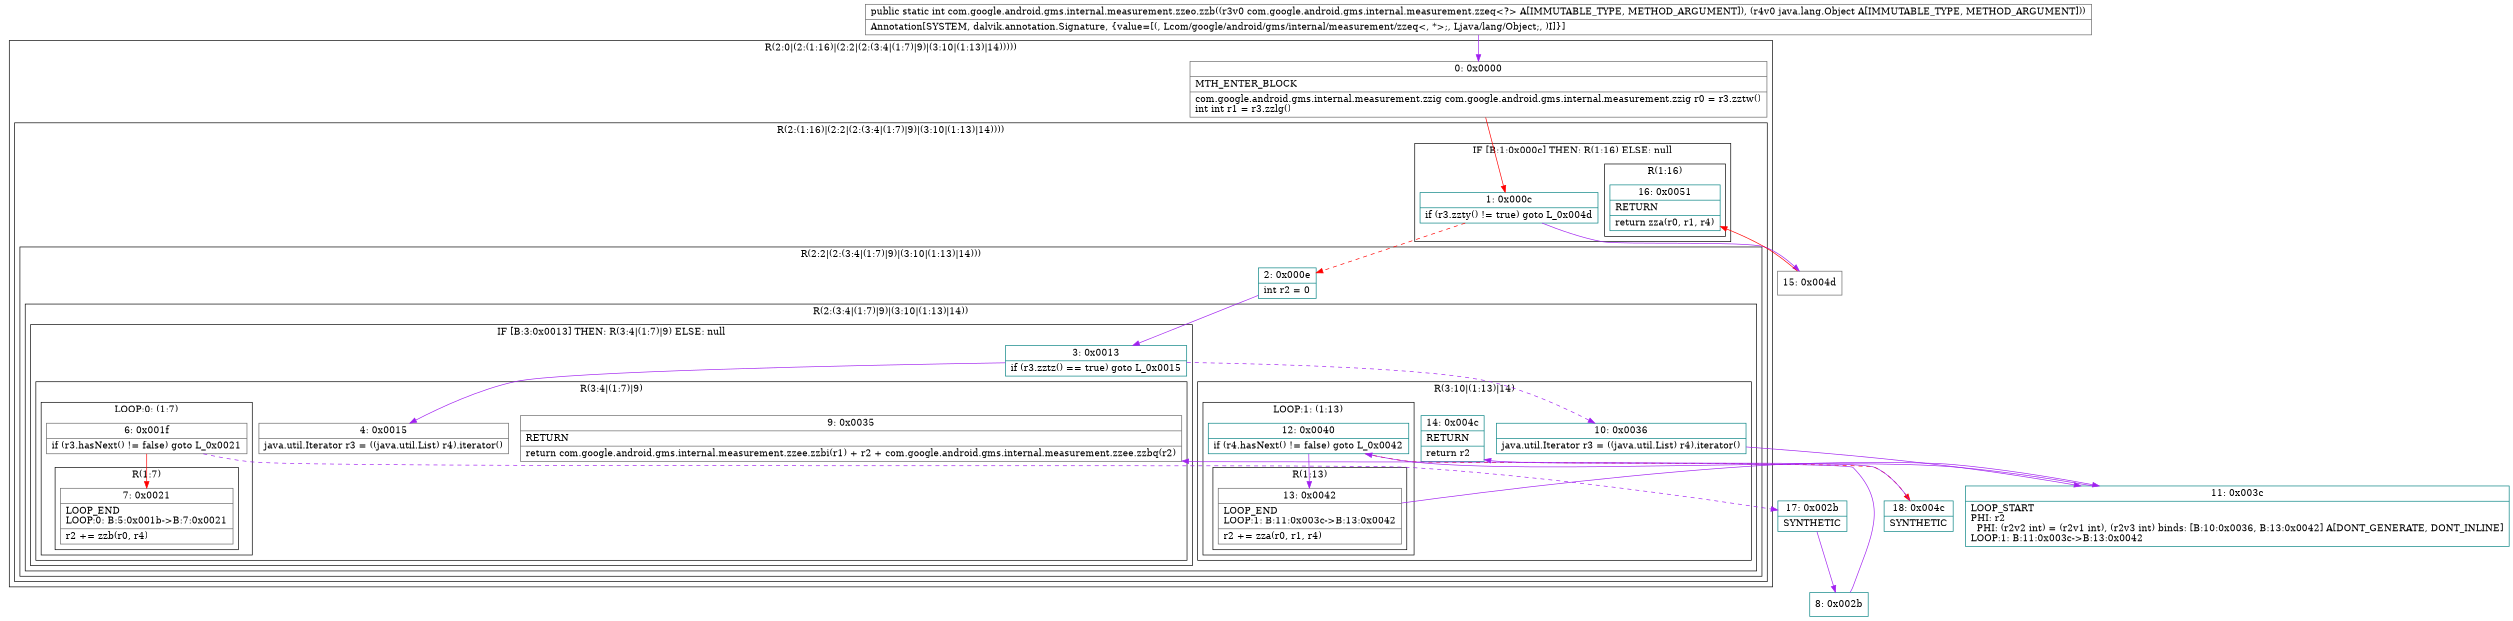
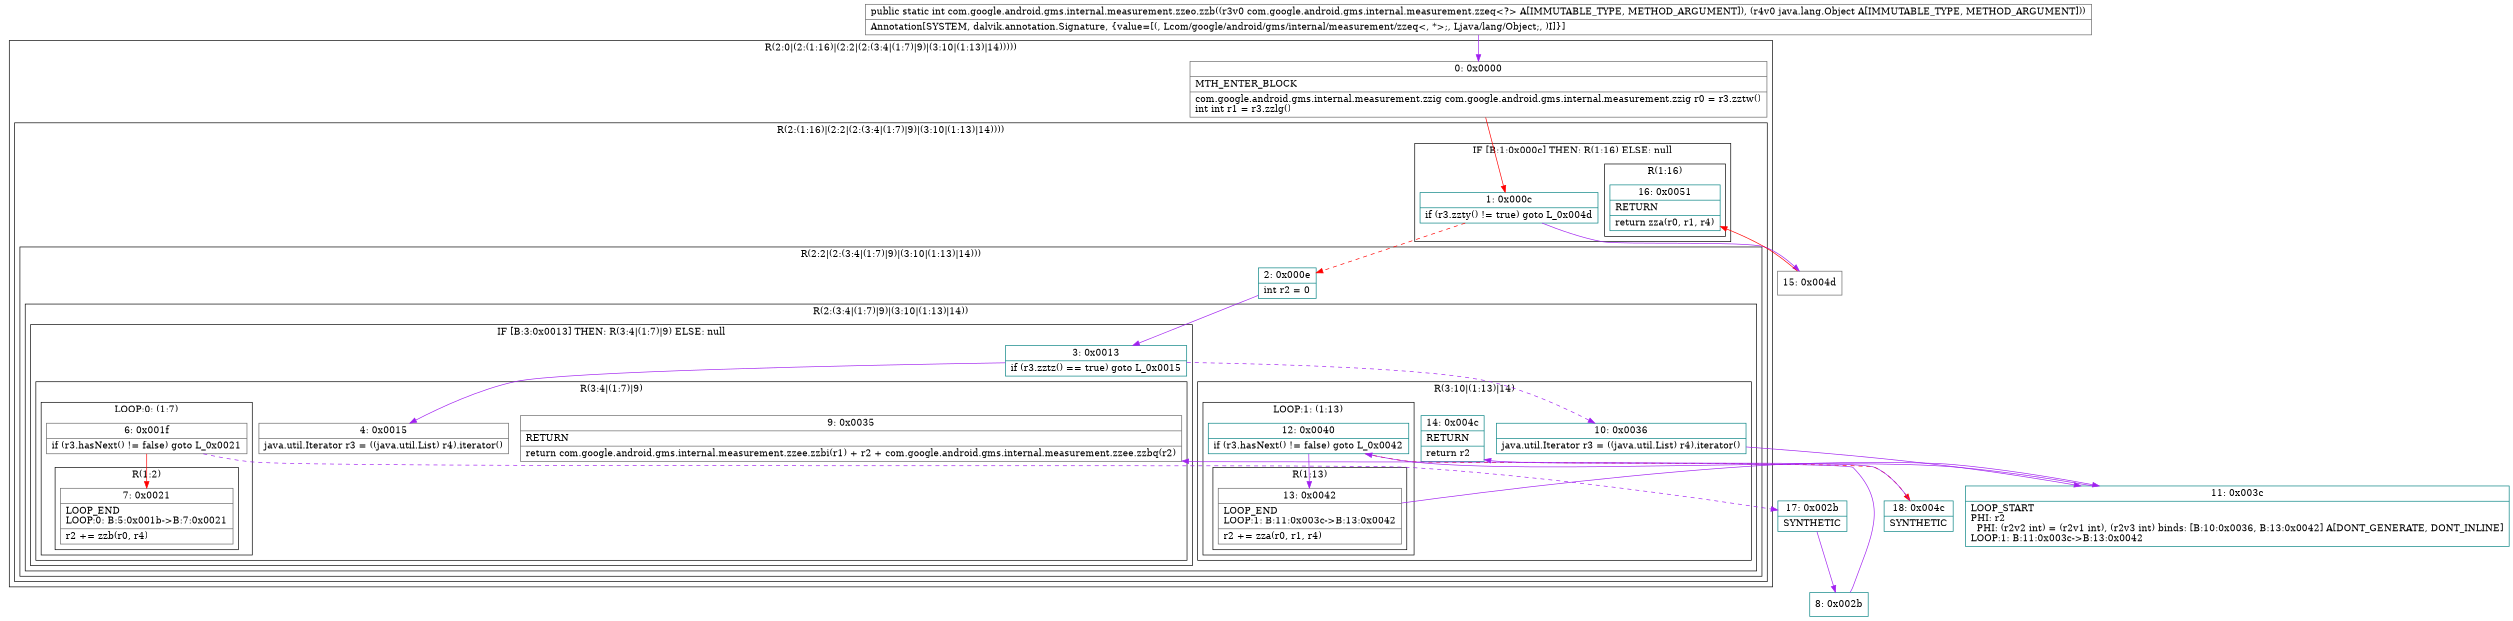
node "12: 0x0040": text "if (r4.hasNext() != false) goto L_0x0042" -> "if (r3.hasNext() != false) goto L_0x0042"
cluster "R(1:7)": label "R(1:7)" -> "R(1:2)"
